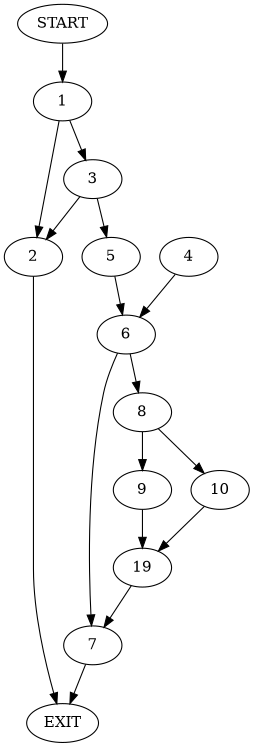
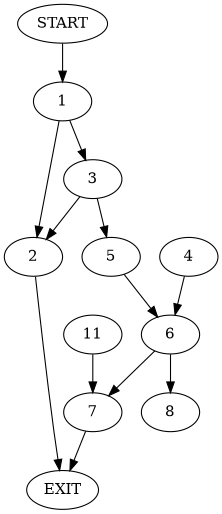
node "9": removed
node "10": removed
node "19": label "19" -> "11"
